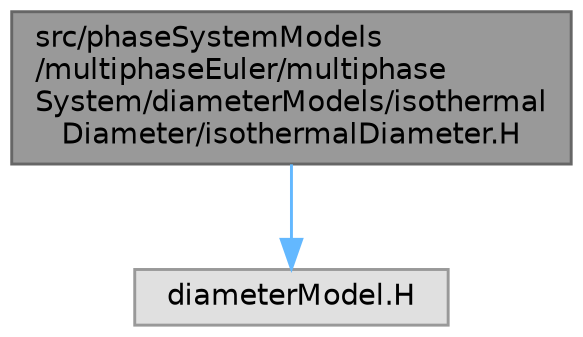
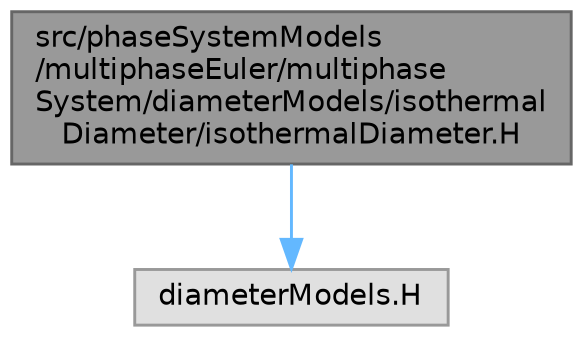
node "diameterModel.H": label "diameterModel.H" -> "diameterModels.H"
